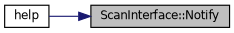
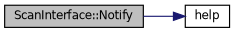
edge "help" -> "ScanInterface::Notify": reversed
